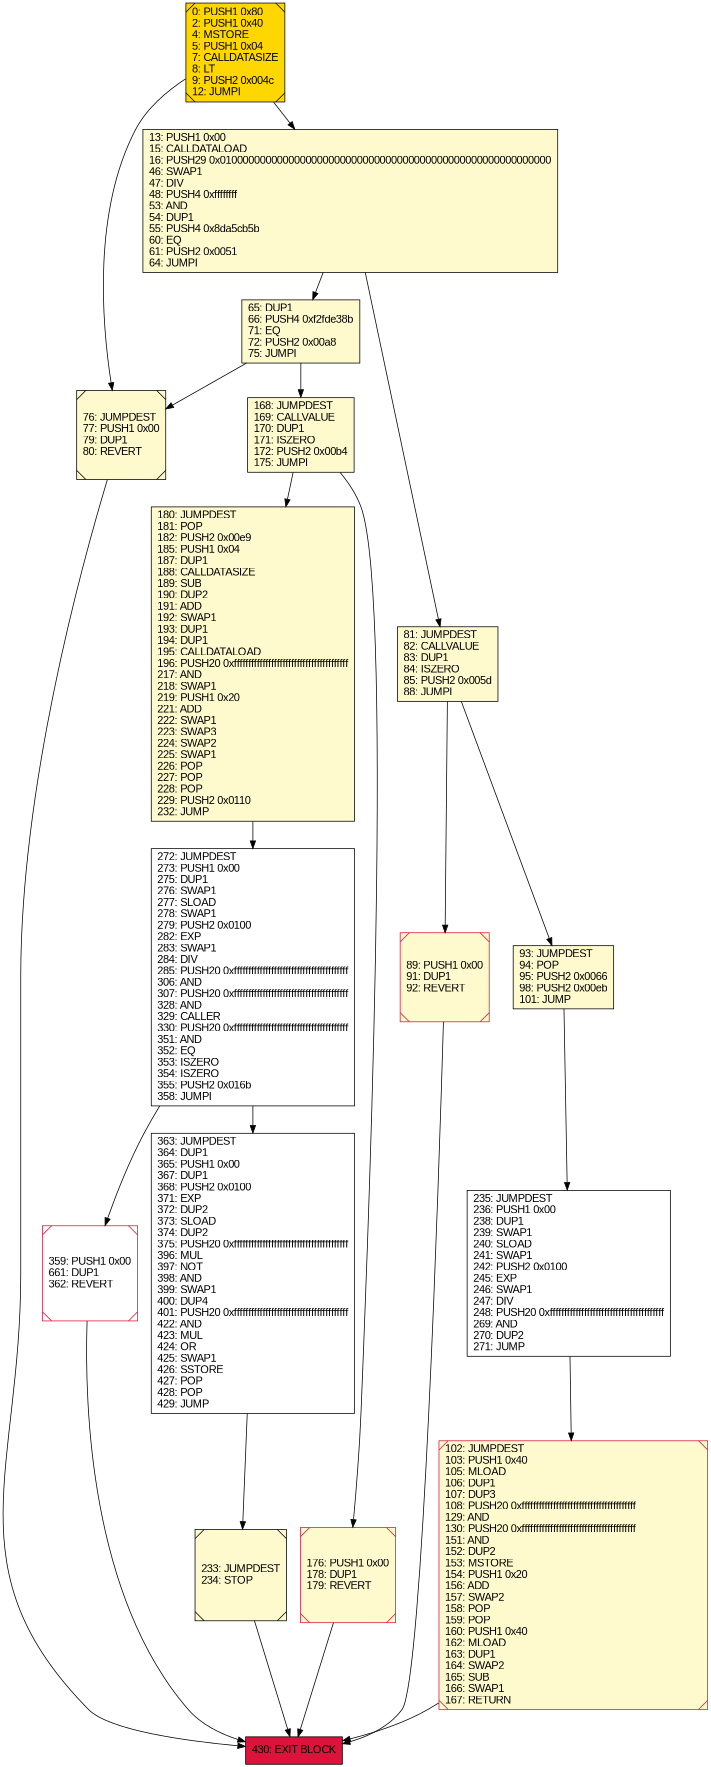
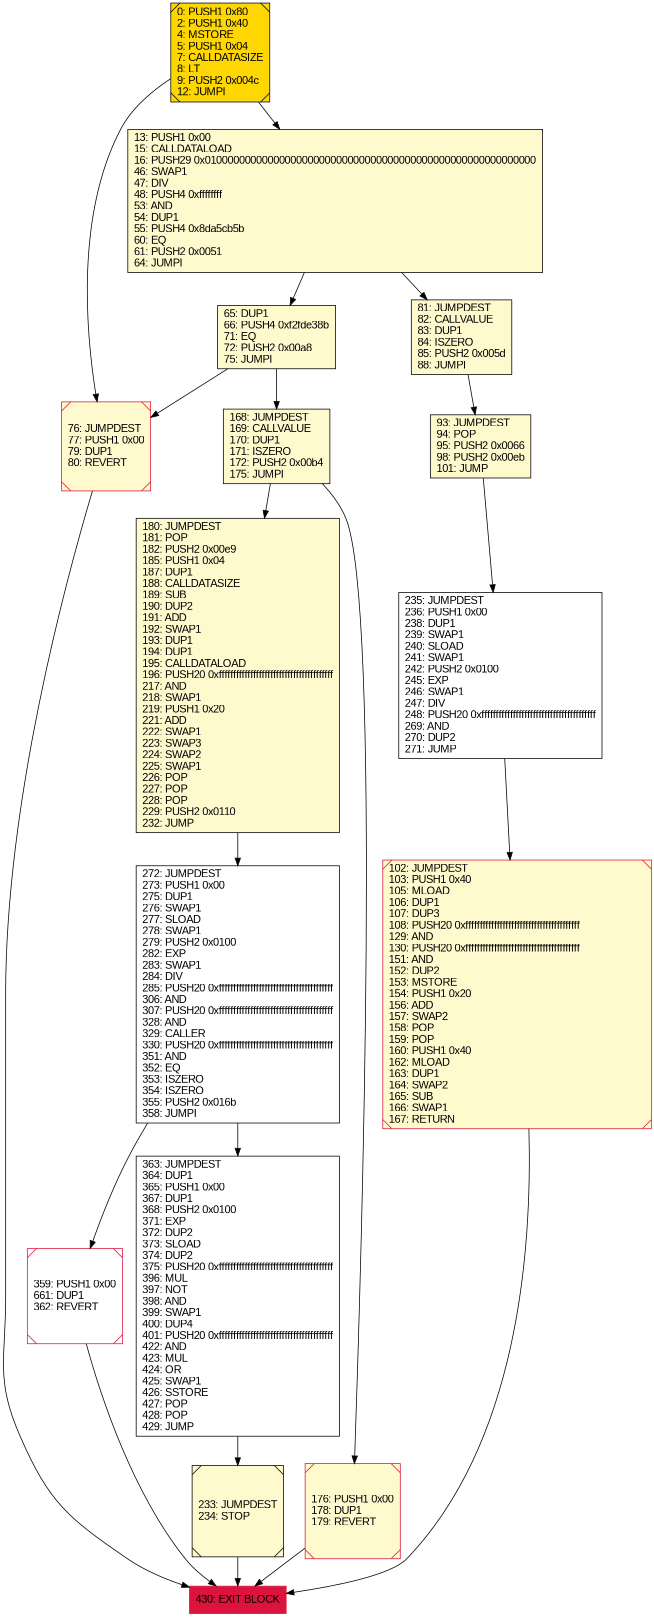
node "76: JUMPDEST 77: PUSH1 0x00 79: DUP1 80: REVERT": color black -> crimson
node "89: PUSH1 0x00 91: DUP1 92: REVERT": removed
node "430: EXIT BLOCK": color black -> crimson
